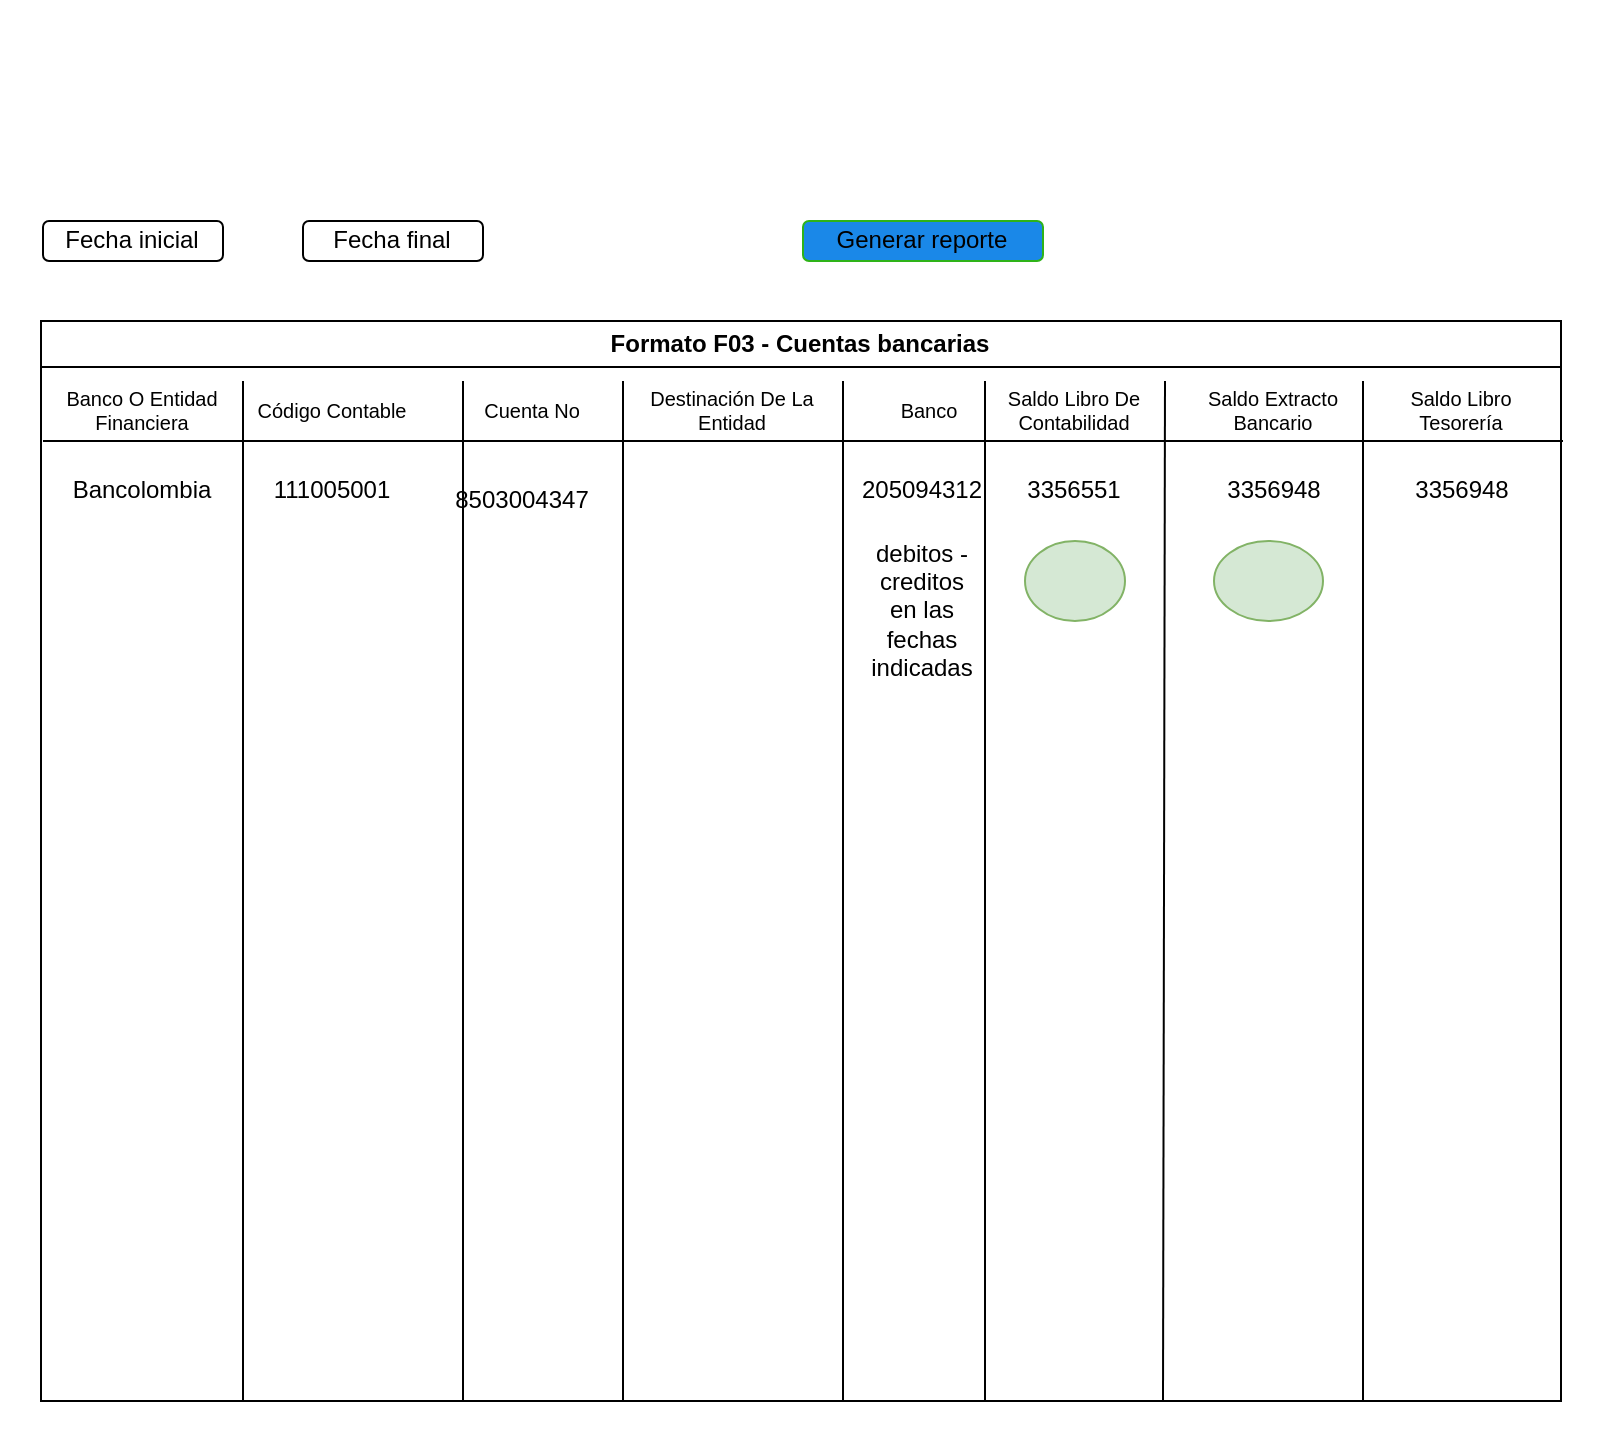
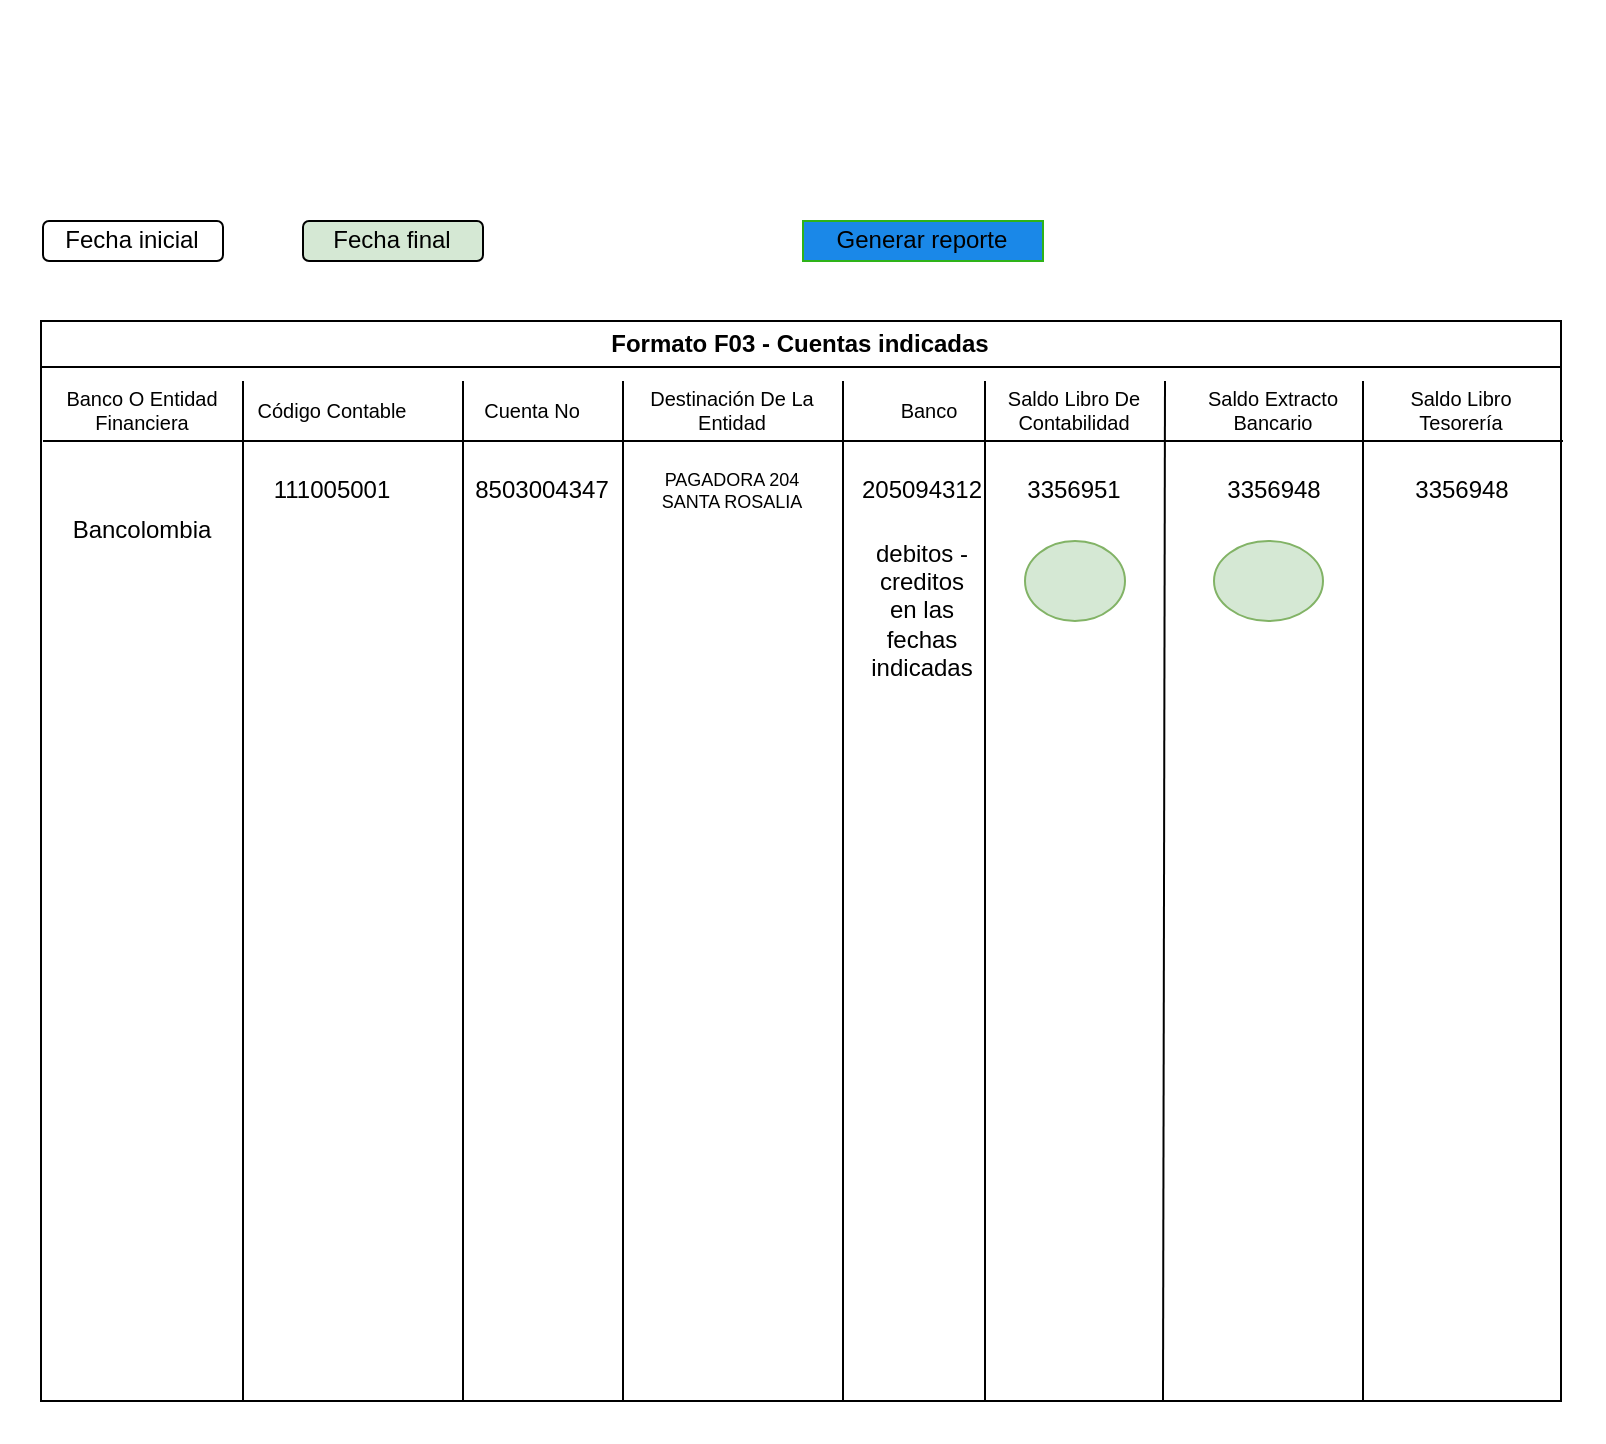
node "Fecha final": fillcolor #ffffff -> #d5e8d4
node "Generar reporte": shape rounded rectangle -> rectangle
node "Formato F03 - Cuentas bancarias": label "Formato F03 - Cuentas bancarias" -> "Formato F03 - Cuentas indicadas"
node "Bancolombia": moved (143, 491) -> (143, 531)
node "PAGADORA 204 SANTA ROSALIA": added
node "3356551": label "3356551" -> "3356951"
node "8503004347": moved (523, 501) -> (543, 491)
